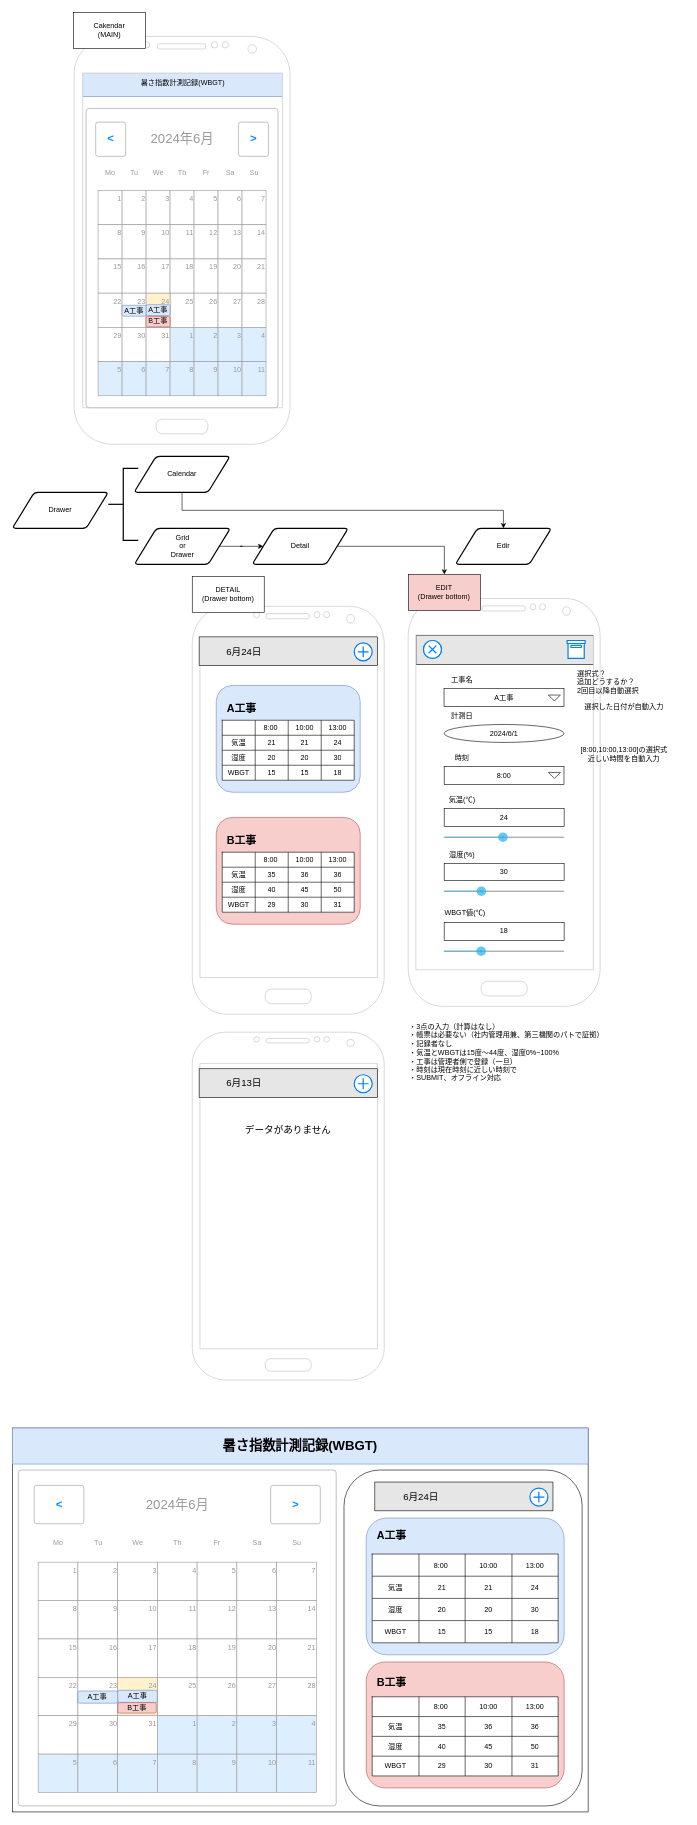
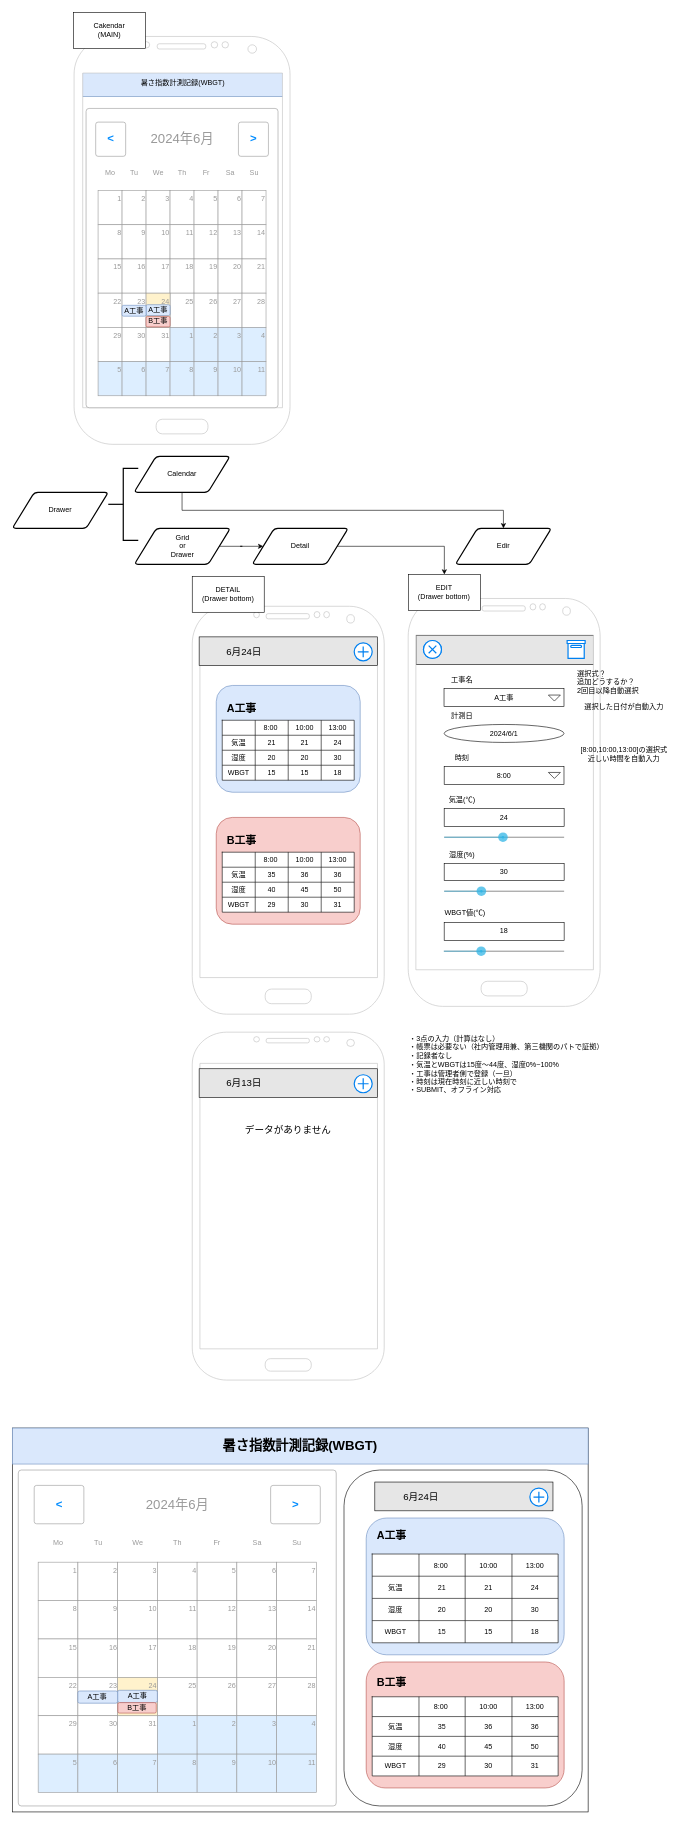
node "EDIT (Drawer bottom)": fillcolor #f8cecc -> #ffffff
node "・3点の入力（計算はなし） ・帳票は必要ない（社内管理用兼、第三機関のパトで証拠） ・記録者なし ・気温とWBGTは15度～44度、湿度0%~100% ・工事は管理者側で登録（一旦） ・時刻は現在時刻に近しい時刻で ・SUBMIT、オフライン対応": moved (516, 1055) -> (516, 1067)
